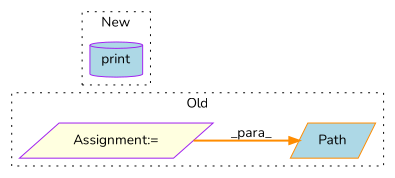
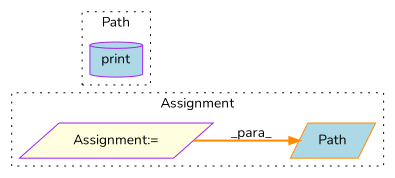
cluster "New": label "New" -> "Path"
cluster "Old": label "Old" -> "Assignment"
